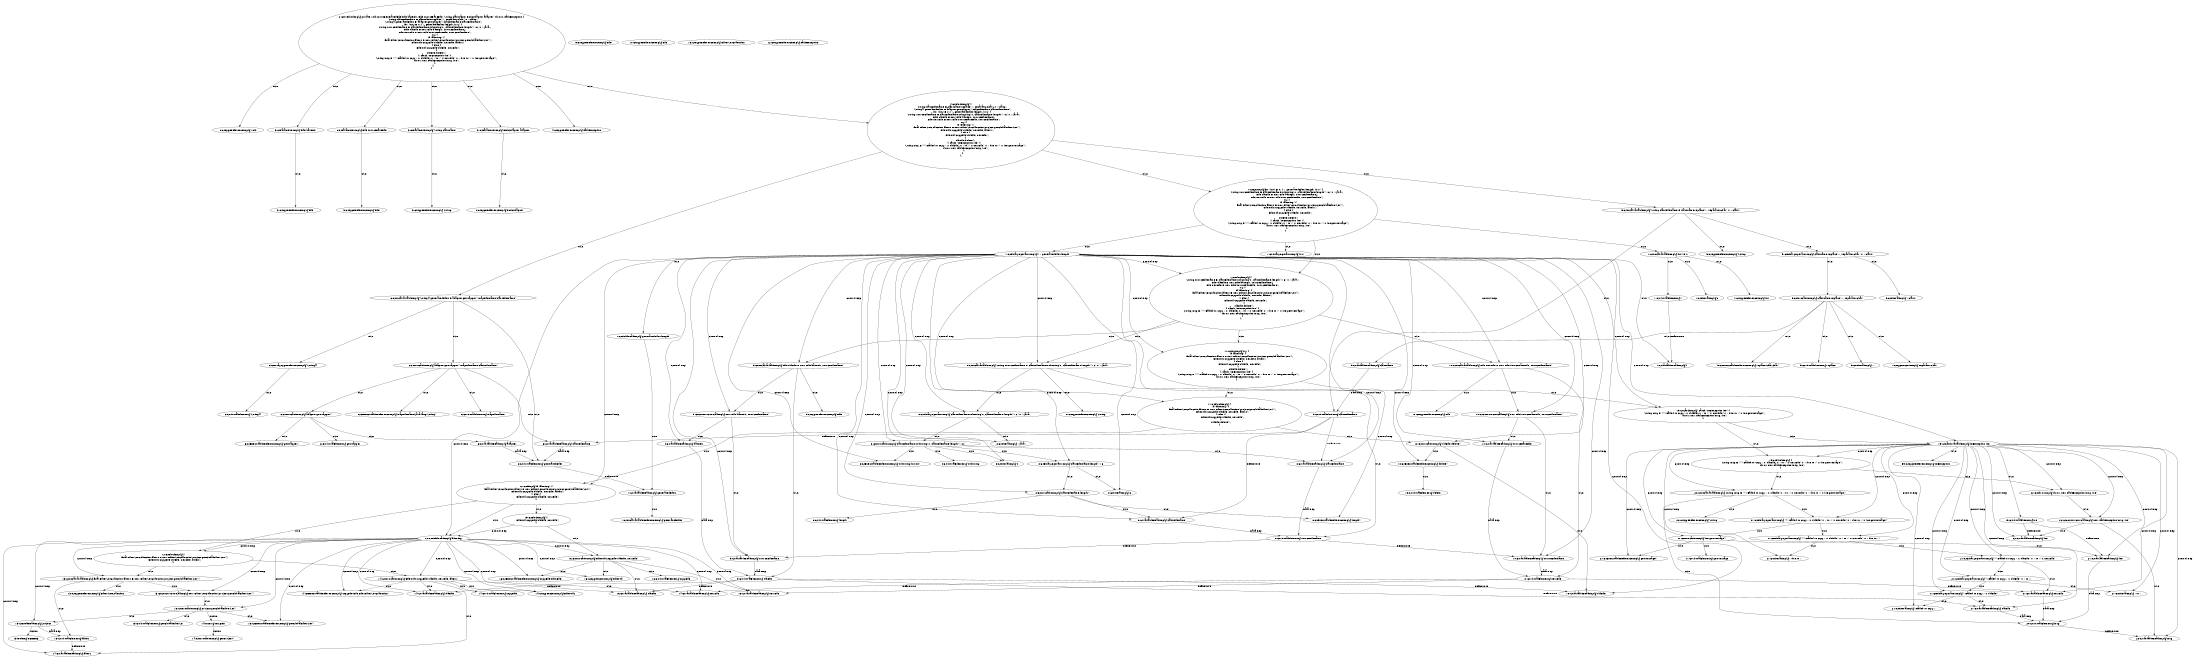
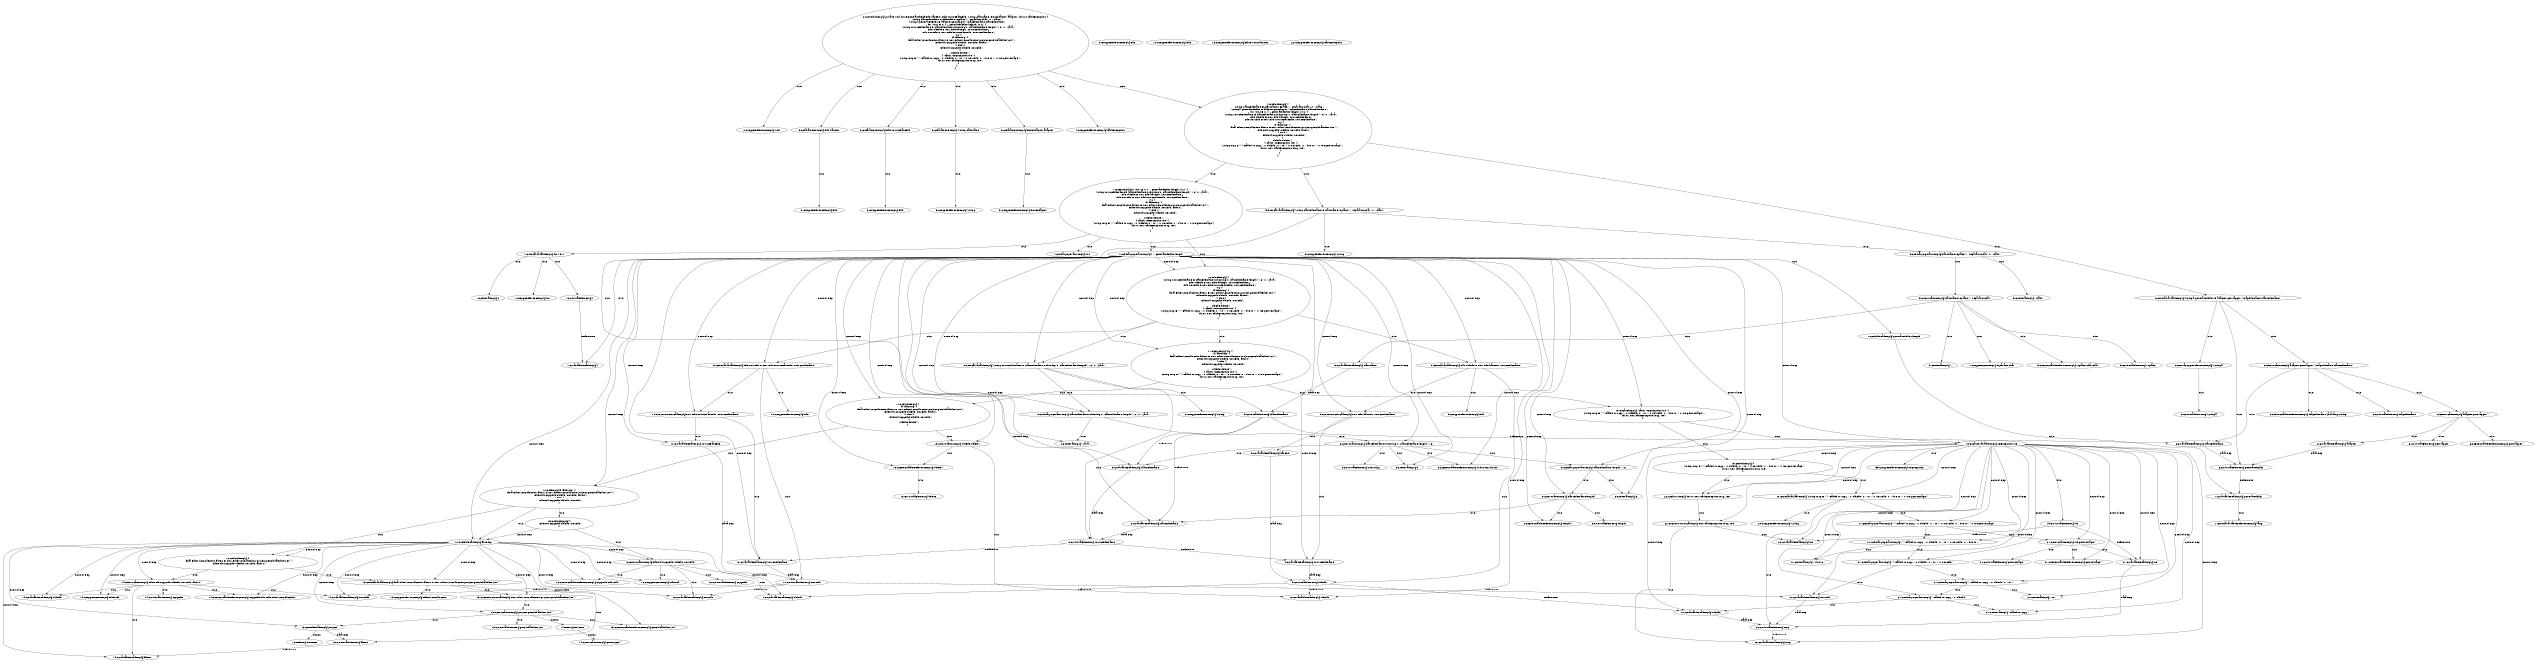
edge "7:CtBinaryOperatorImpl@i < generatedFiles.length" -> "9:CtVariableReadImpl@baseDir": removed, label "Control Dep"
node "7:CtLocalVariableReferenceImpl@generatedFiles": label "7:CtLocalVariableReferenceImpl@generatedFiles" -> "7:CtLocalVariableReferenceImpl@lang"
edge "9:CtVirtualElement@oldFile" -> "14:CtVariableReadImpl@oldFile": removed, label "Define-Use"
